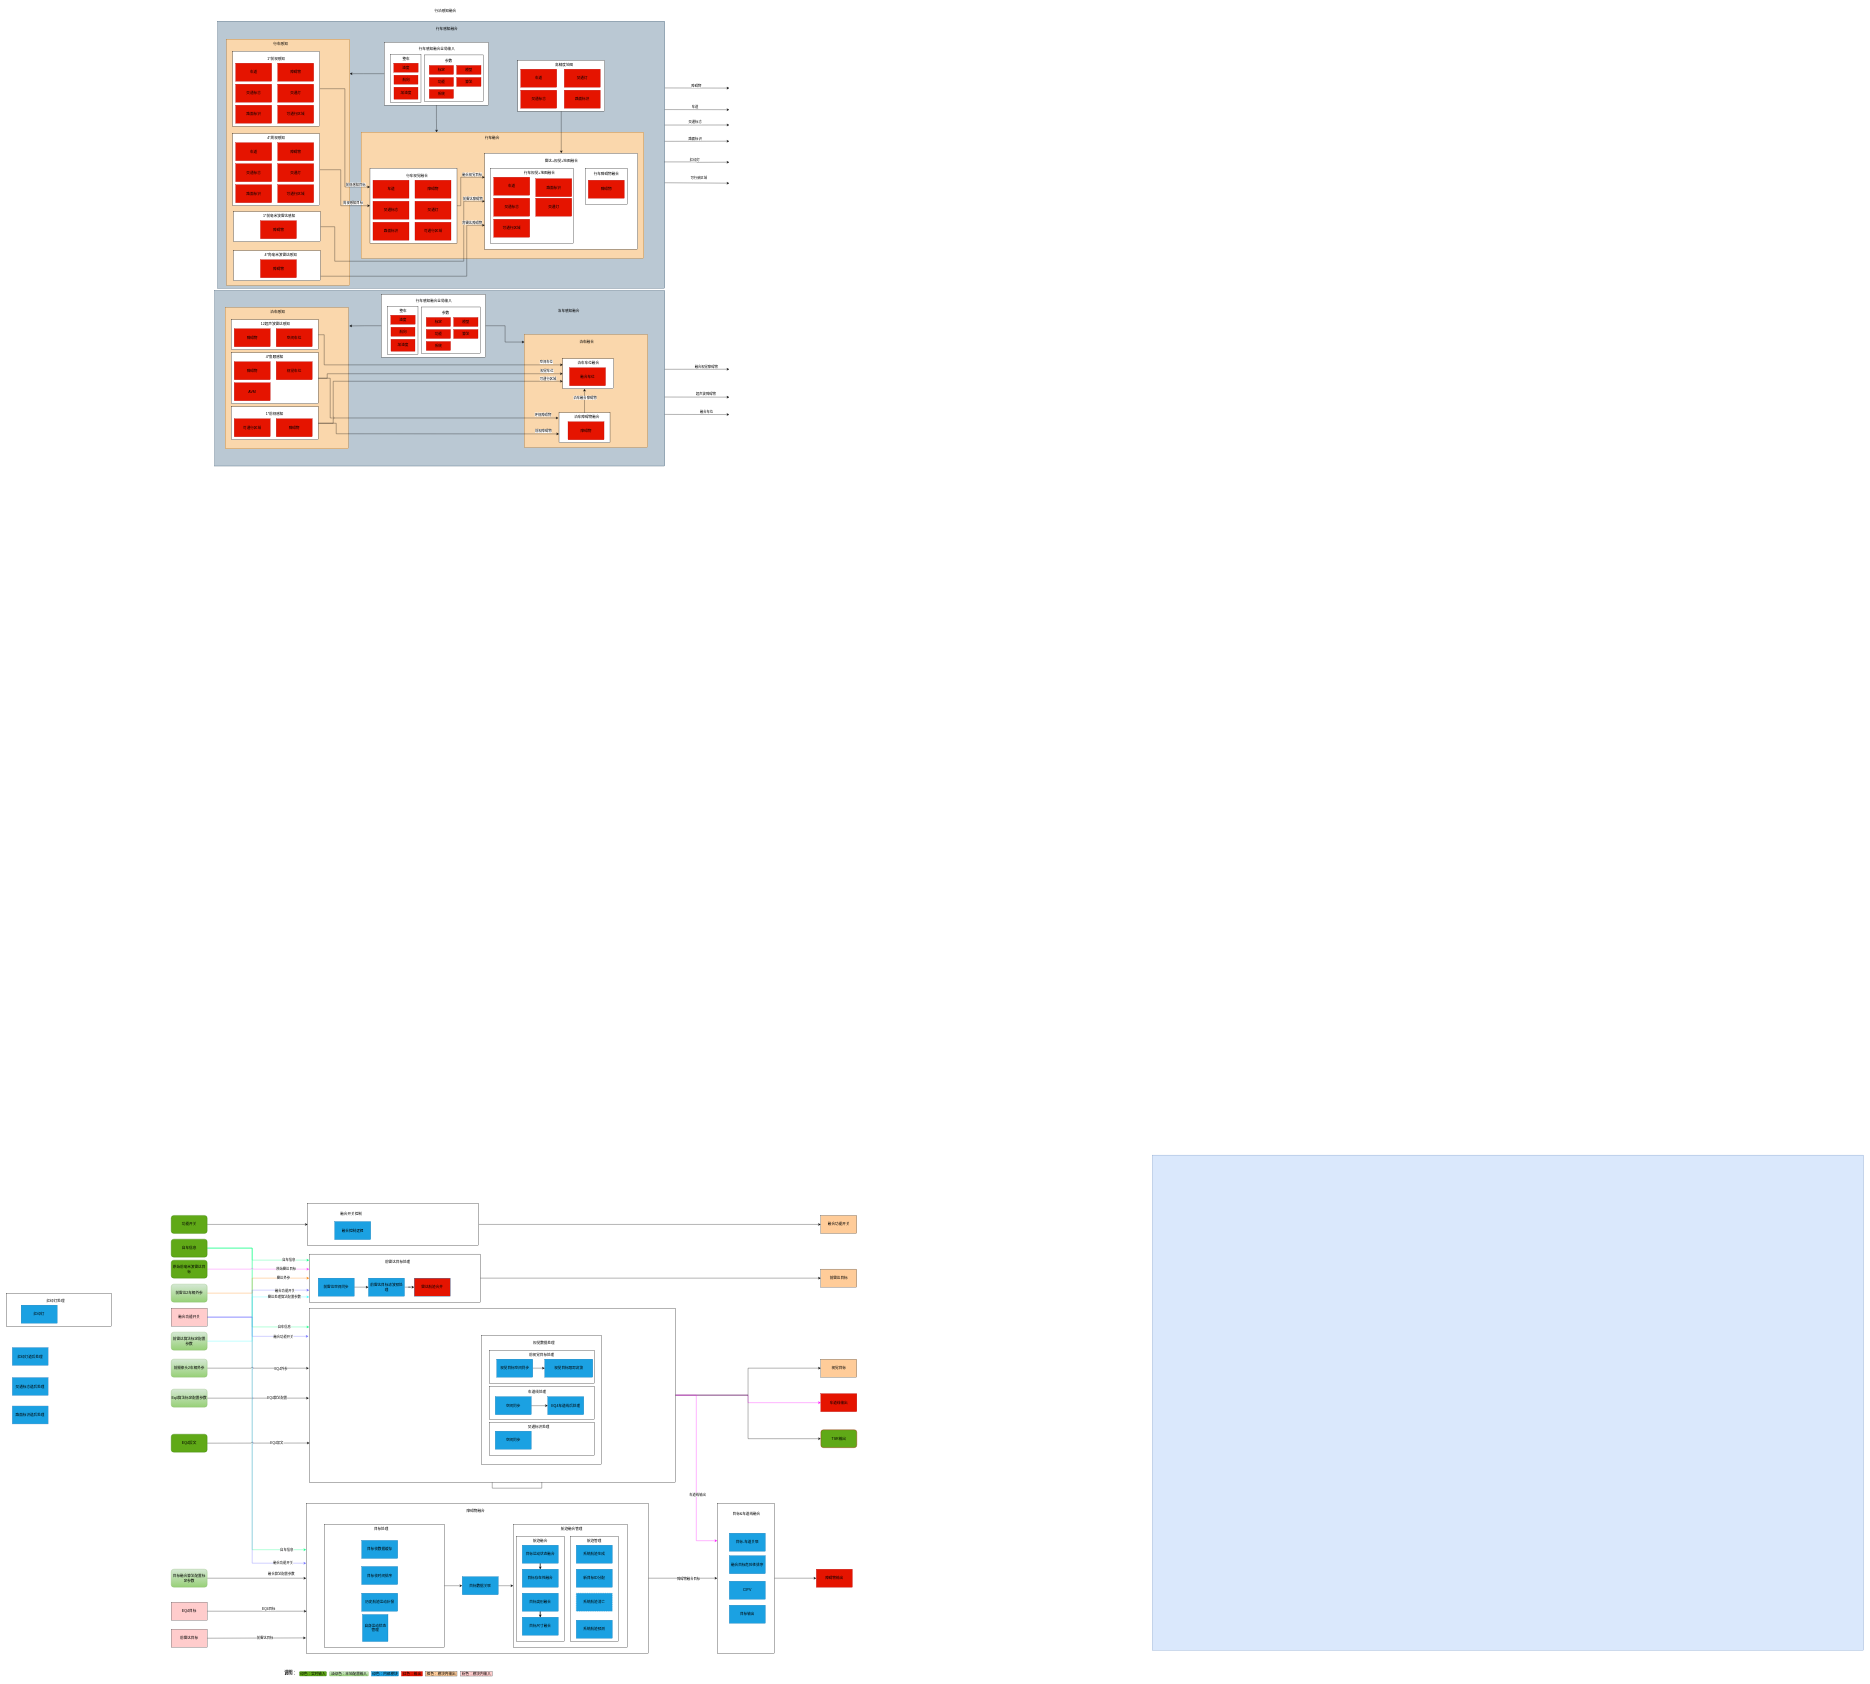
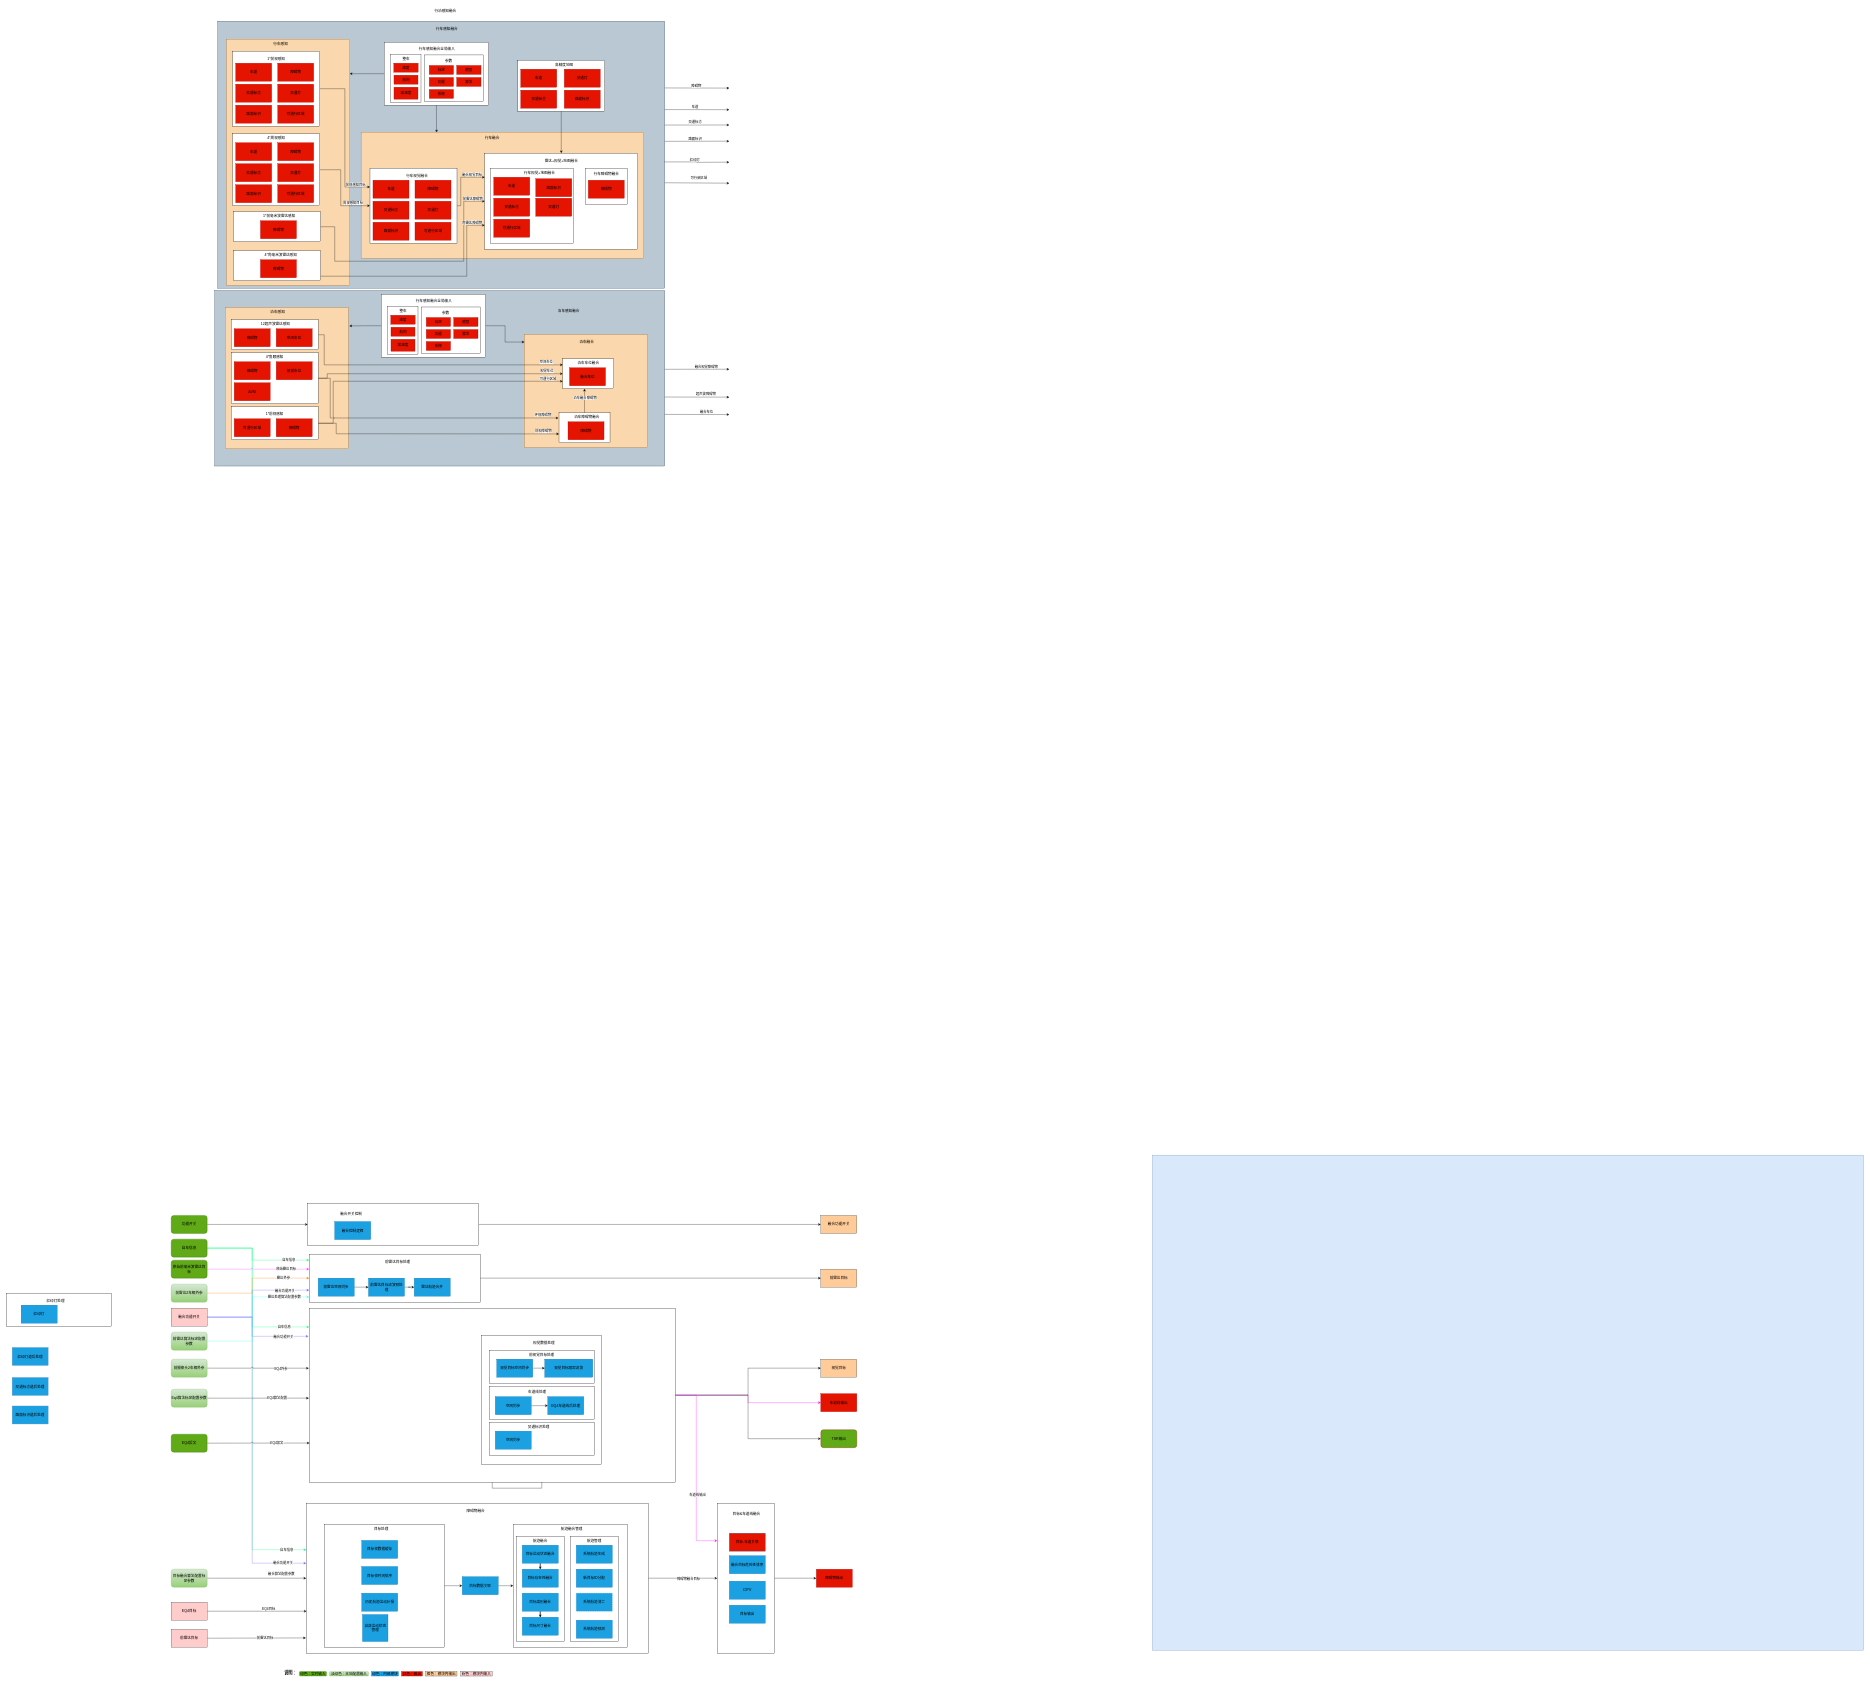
node "雷达航迹合并": fillcolor #e51400 -> #1ba1e2
node "目标-车道关联": fillcolor #1ba1e2 -> #e51400
